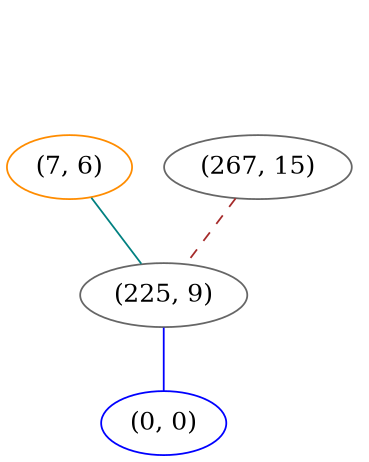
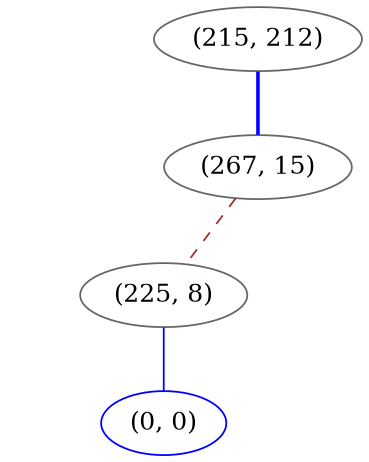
node "(215, 212)": added
node "(7, 6)": removed
node "(225, 9)": label "(225, 9)" -> "(225, 8)"
